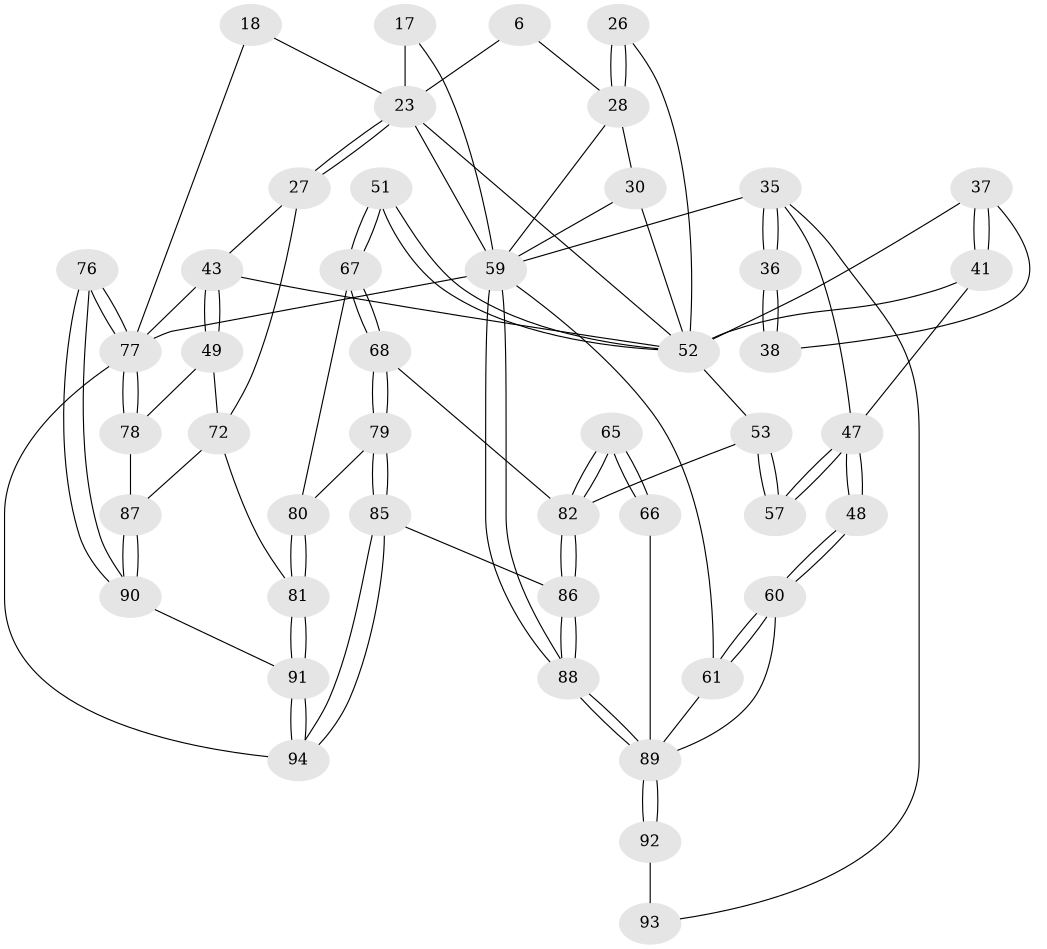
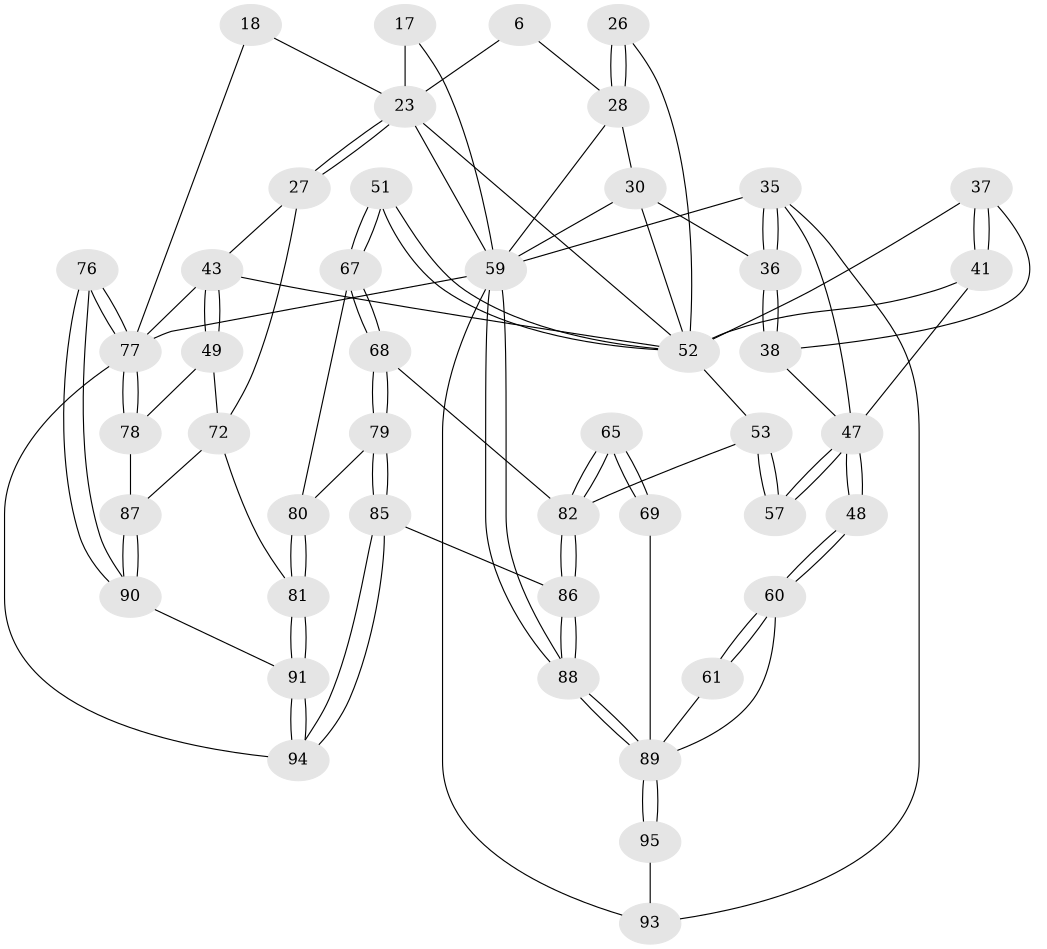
edge "30" -- "36": added
edge "38" -- "47": added
edge "59" -- "61": now "59" -- "93"
node "66": label "66" -> "69"
node "92": label "92" -> "95"
